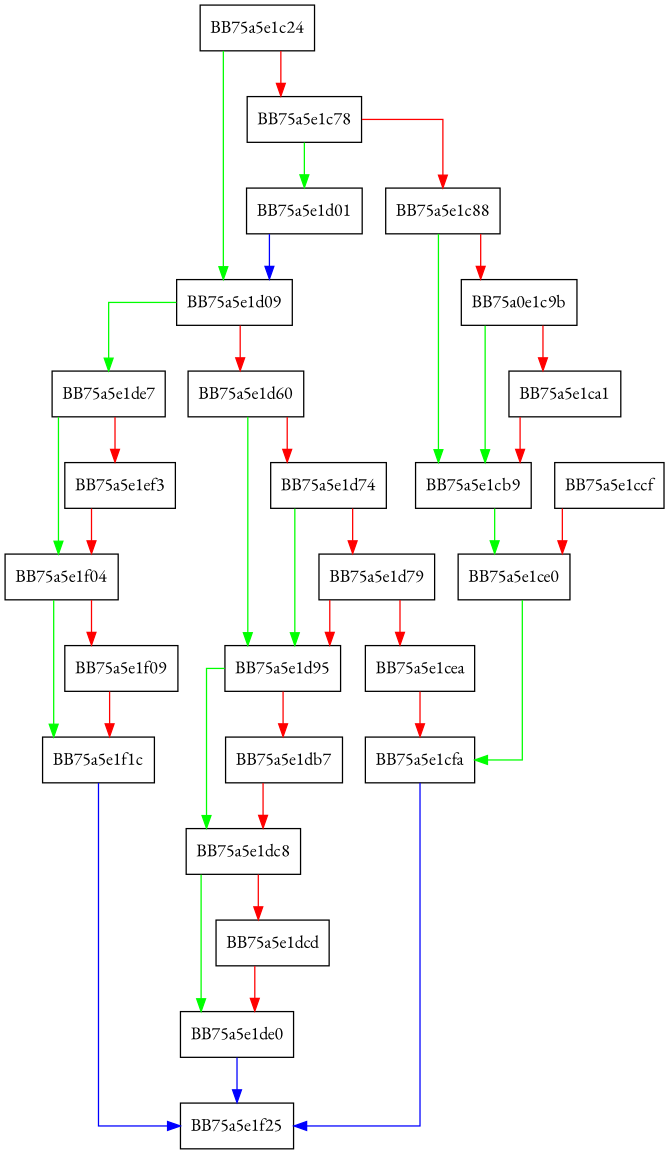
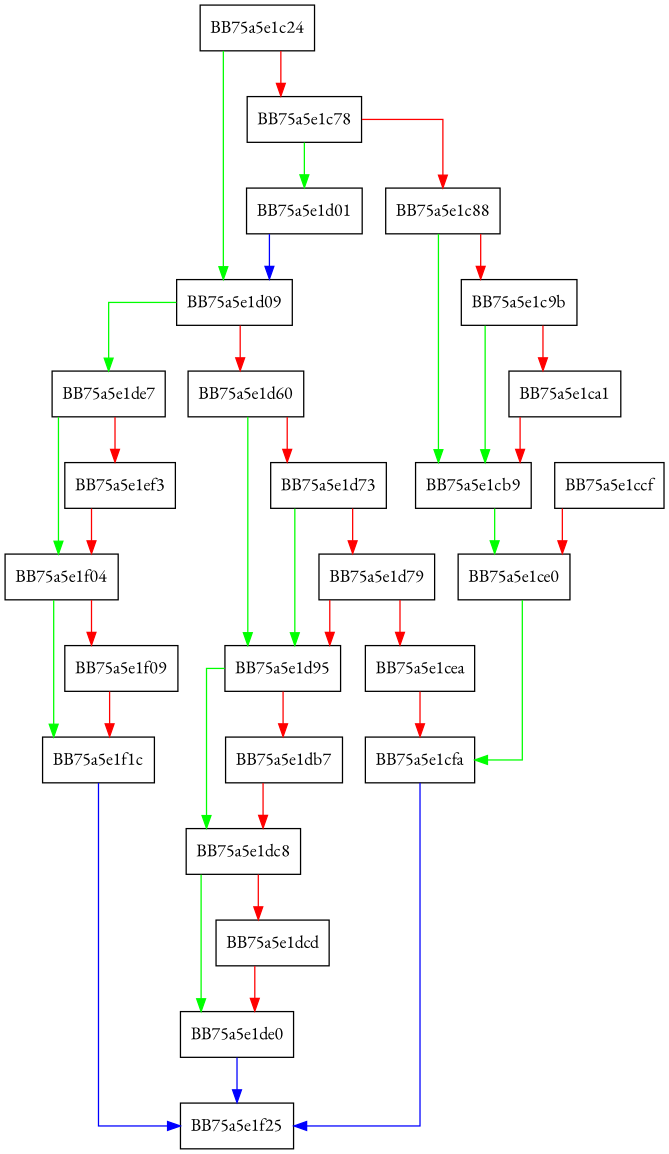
node "BB75a0e1c9b": label "BB75a0e1c9b" -> "BB75a5e1c9b"
node "BB75a5e1d74": label "BB75a5e1d74" -> "BB75a5e1d73"
